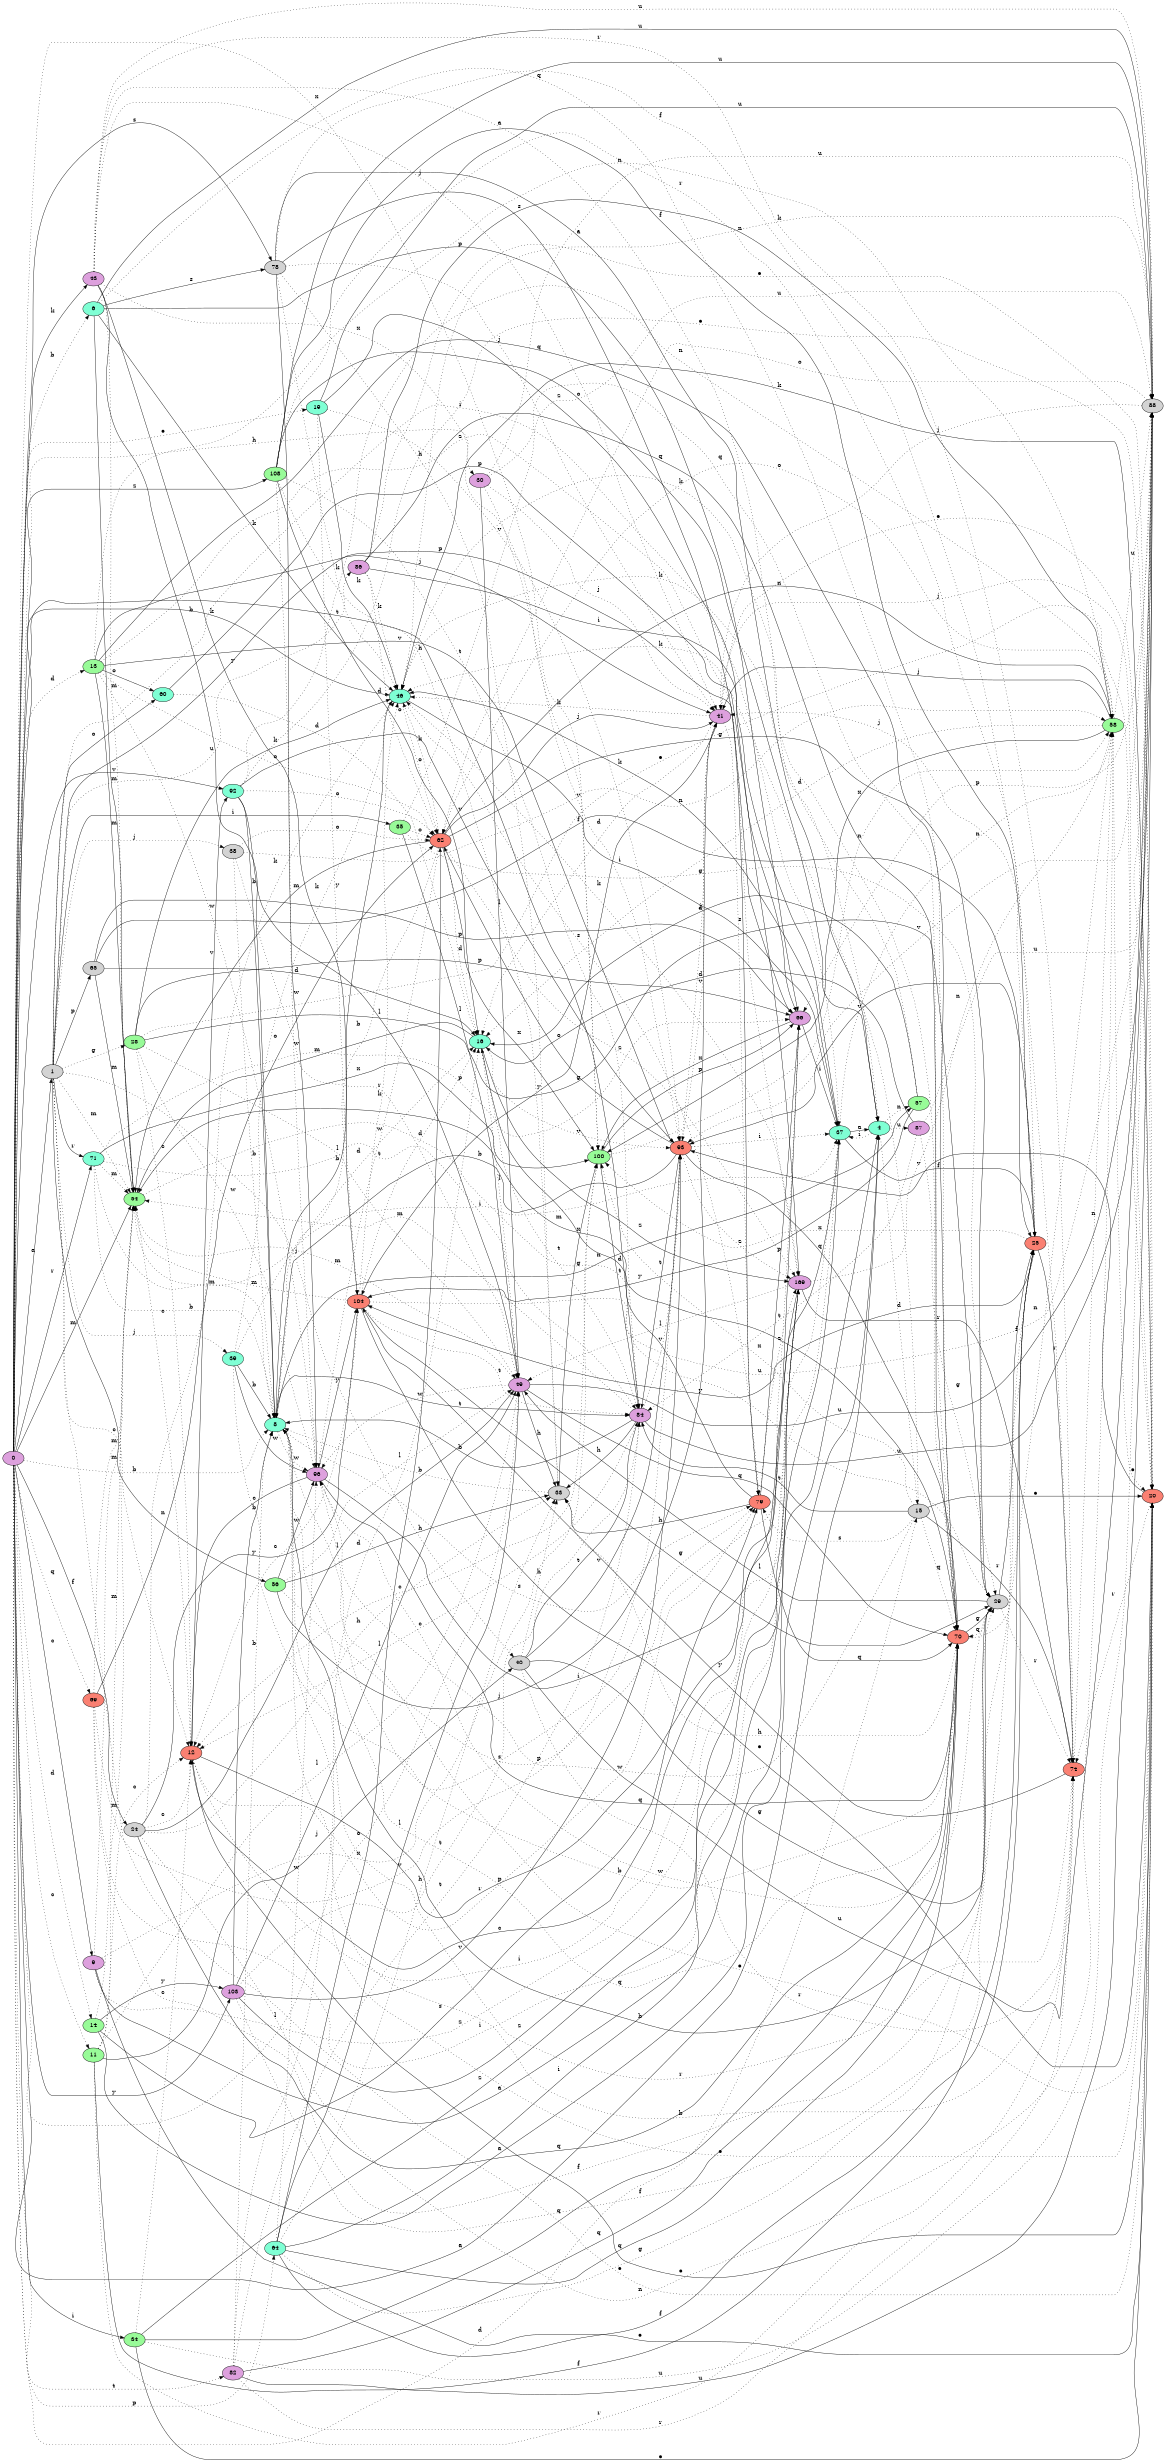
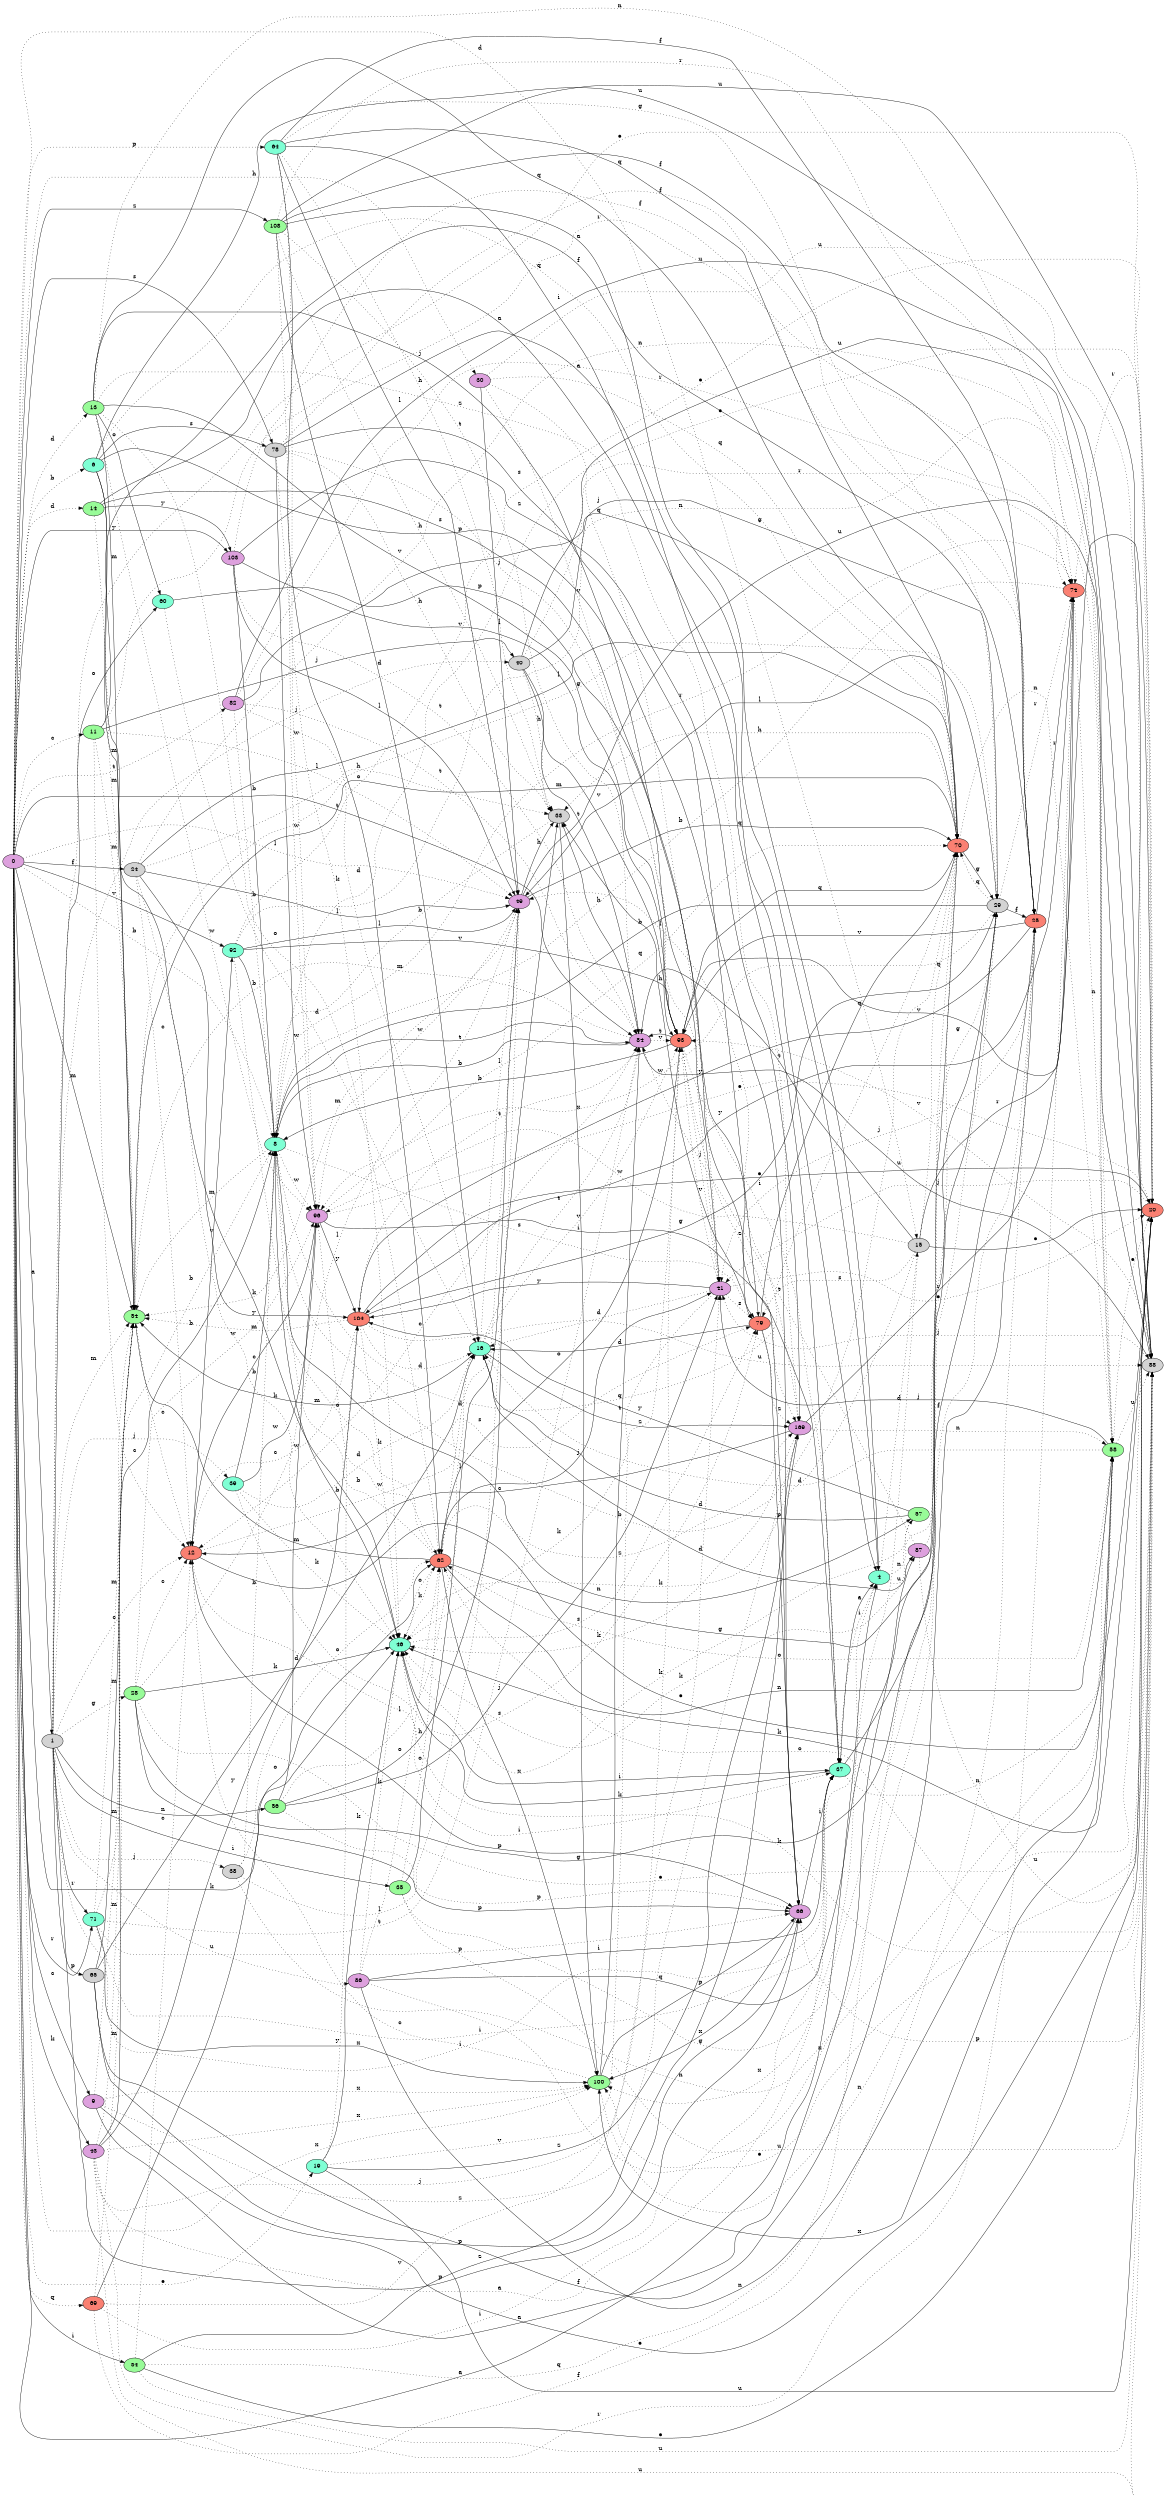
edge "108" -> "4": label "o" -> "a"
edge "38" -> "49": label "r" -> "l"
edge "96" -> "70": style solid -> dotted
edge "9" -> "4": now "9" -> "87"
edge "12" -> "79": label "r" -> "s"
edge "24" -> "70": label "q" -> "l"
edge "34" -> "70": style solid -> dotted
